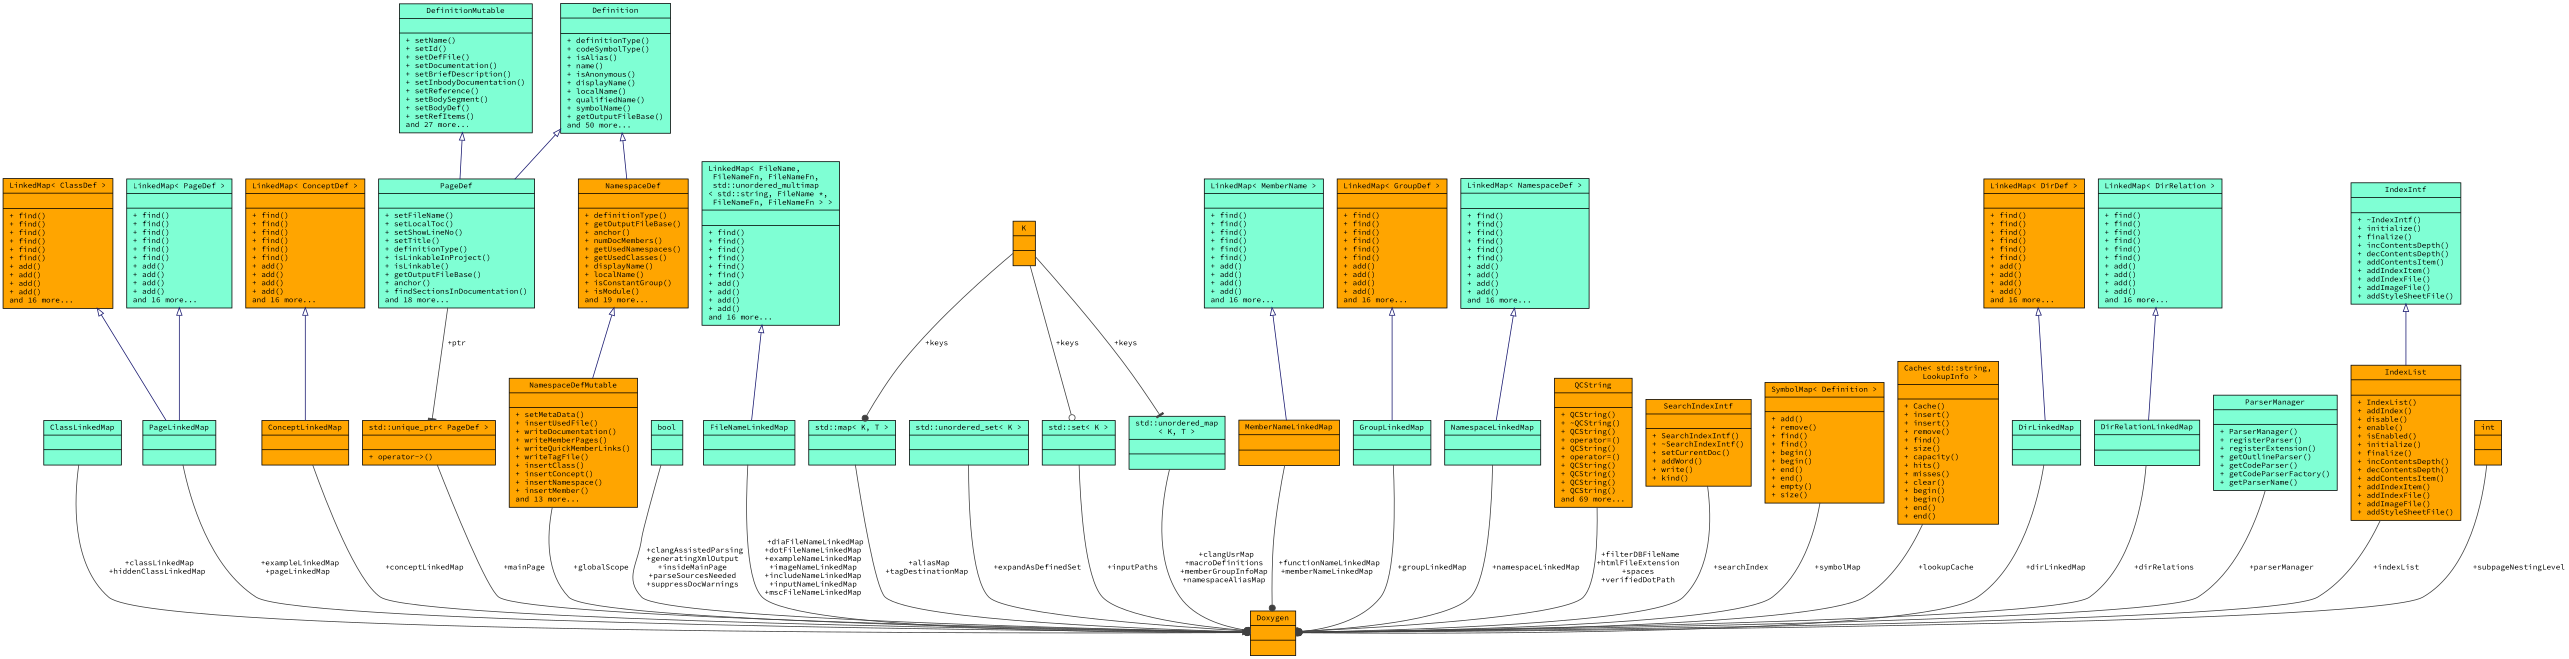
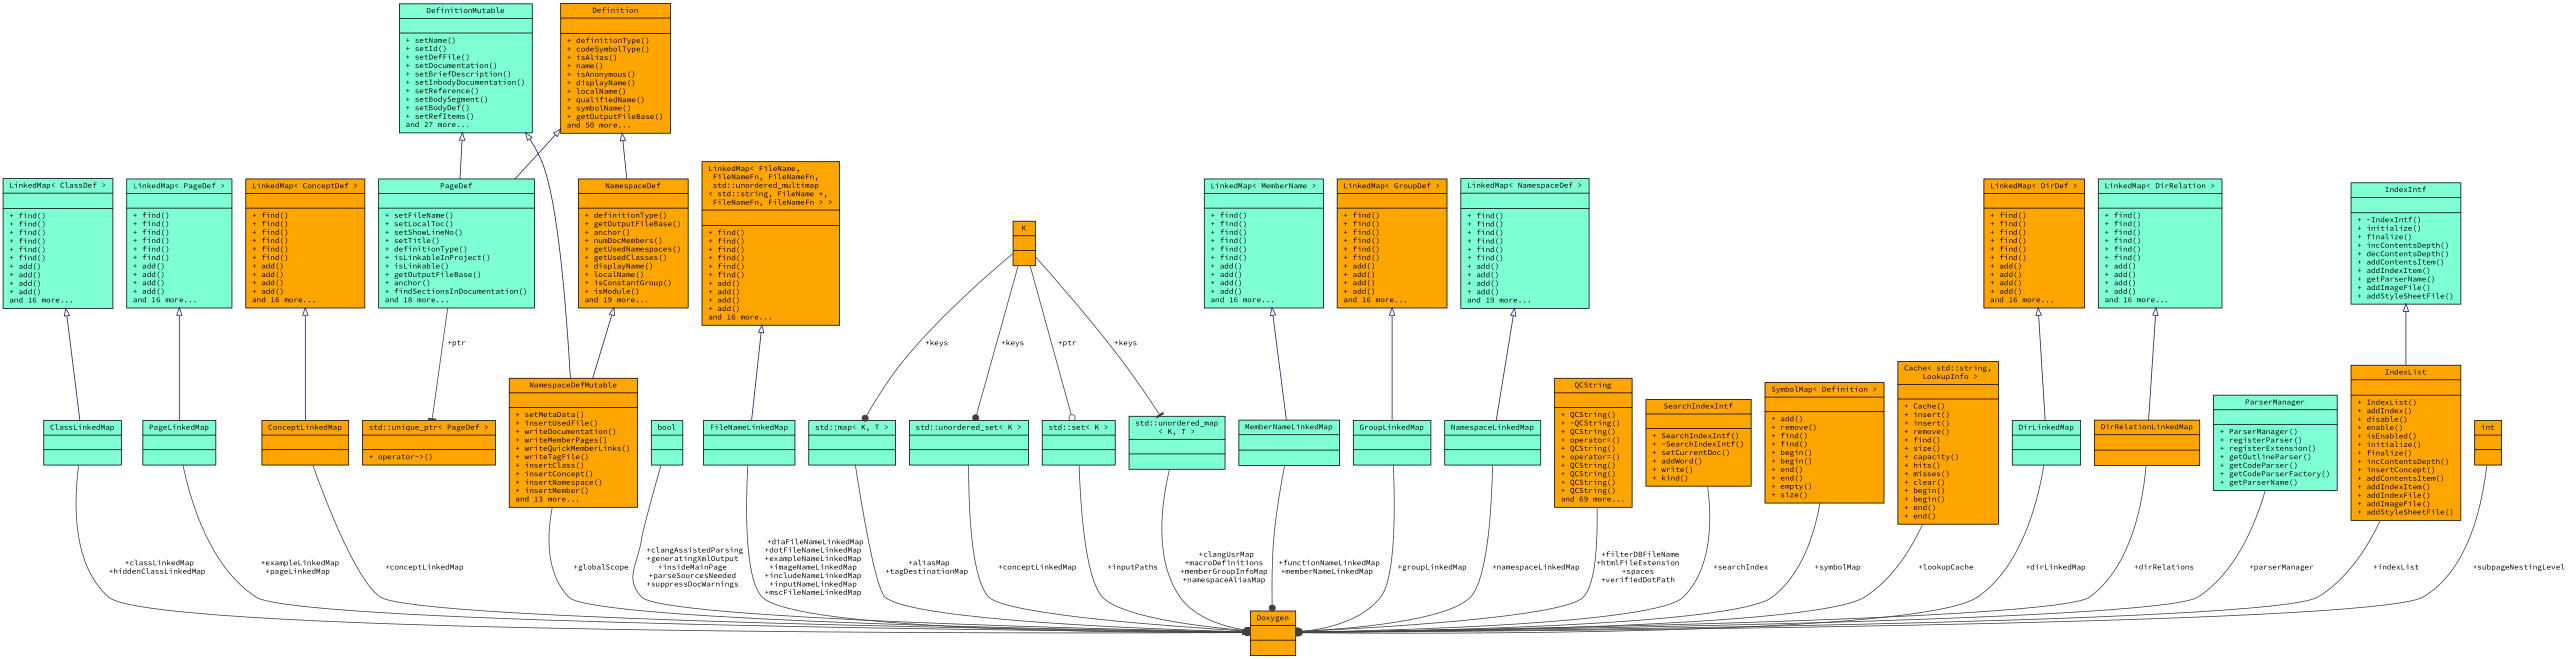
node "Definition": fillcolor aquamarine -> orange
node "LinkedMap< ClassDef >": fillcolor orange -> aquamarine
node "LinkedMap< FileName,": fillcolor aquamarine -> orange
edge "NamespaceDefMutable" -> "DefinitionMutable": added
node "IndexIntf": text "+ addIndexFile()" -> "+ getParserName()"
node "LinkedMap< NamespaceDef >": text "and 16 more..." -> "and 19 more..."
edge "K" -> "std::unordered_set< K >": added, label "+keys"
edge "K" -> "std::set< K >": label " +keys" -> " +ptr"
edge "PageLinkedMap" -> "LinkedMap< ClassDef >": now "ClassLinkedMap" -> "LinkedMap< ClassDef >"
node "MemberNameLinkedMap": fillcolor orange -> aquamarine
node "DirRelationLinkedMap": fillcolor aquamarine -> orange
node "IndexList": text "+ decContentsDepth()" -> "+ insertConcept()"
edge "std::unordered_set< K >" -> "Doxygen": label " +expandAsDefinedSet" -> " +conceptLinkedMap"
edge "std::unique_ptr< PageDef >" -> "Doxygen": removed, label "+mainPage"
